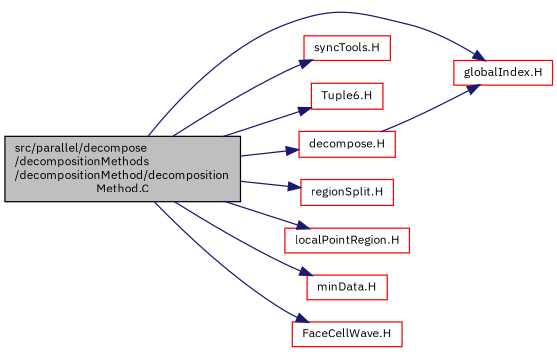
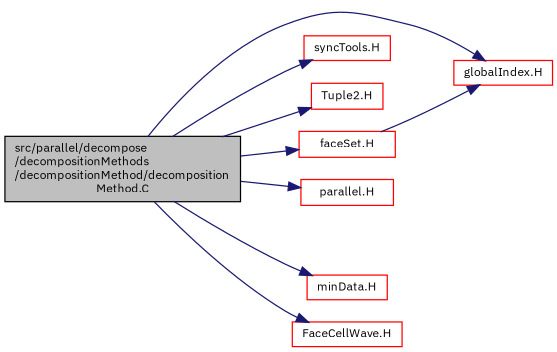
node "Tuple6.H": label "Tuple6.H" -> "Tuple2.H"
node "decompose.H": label "decompose.H" -> "faceSet.H"
node "regionSplit.H": label "regionSplit.H" -> "parallel.H"
node "localPointRegion.H": removed
